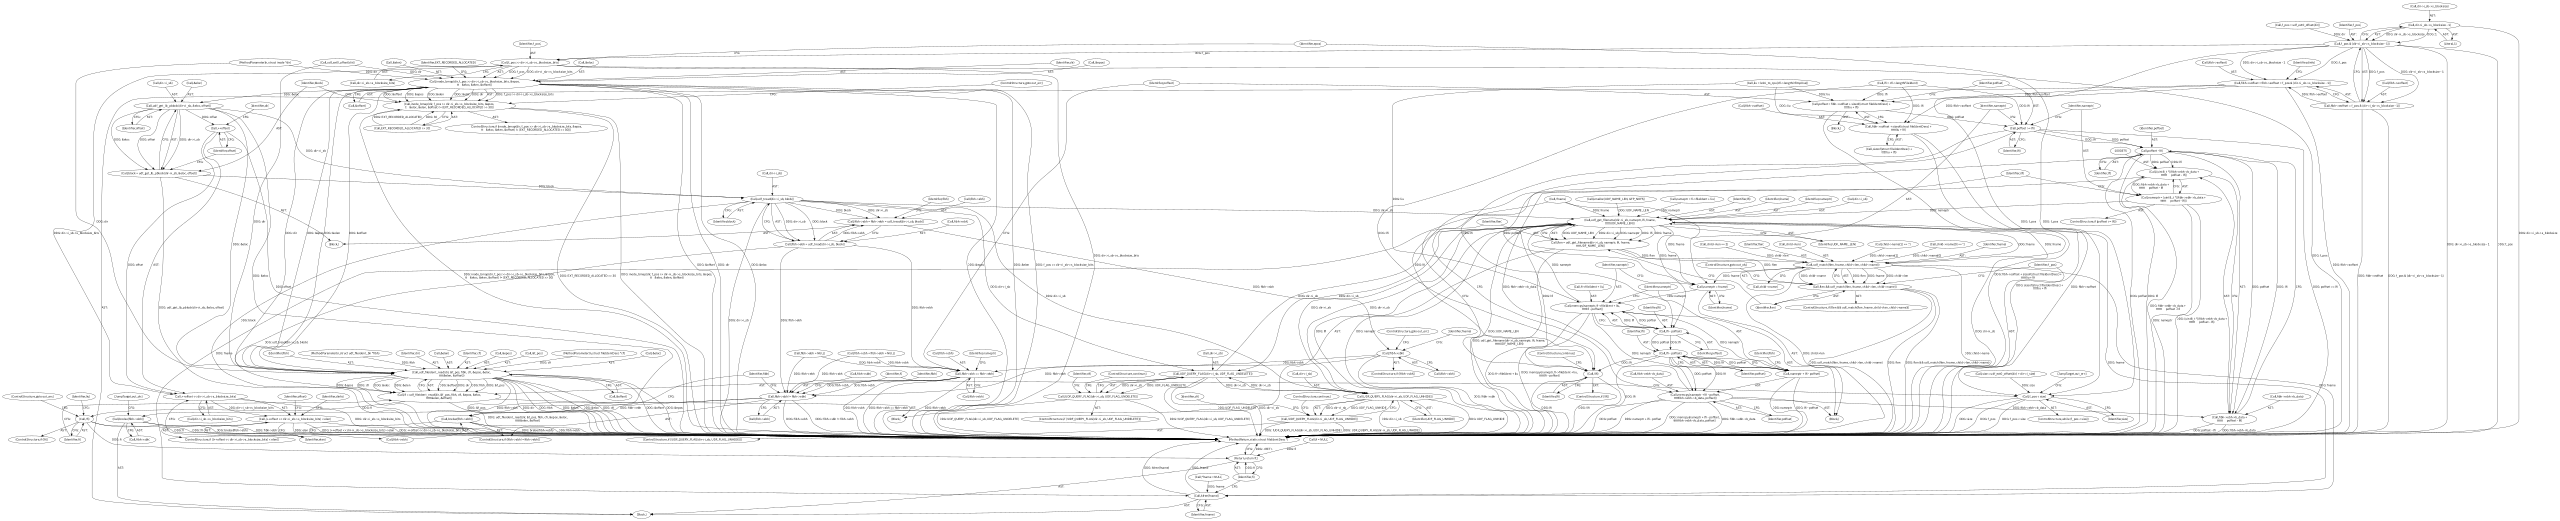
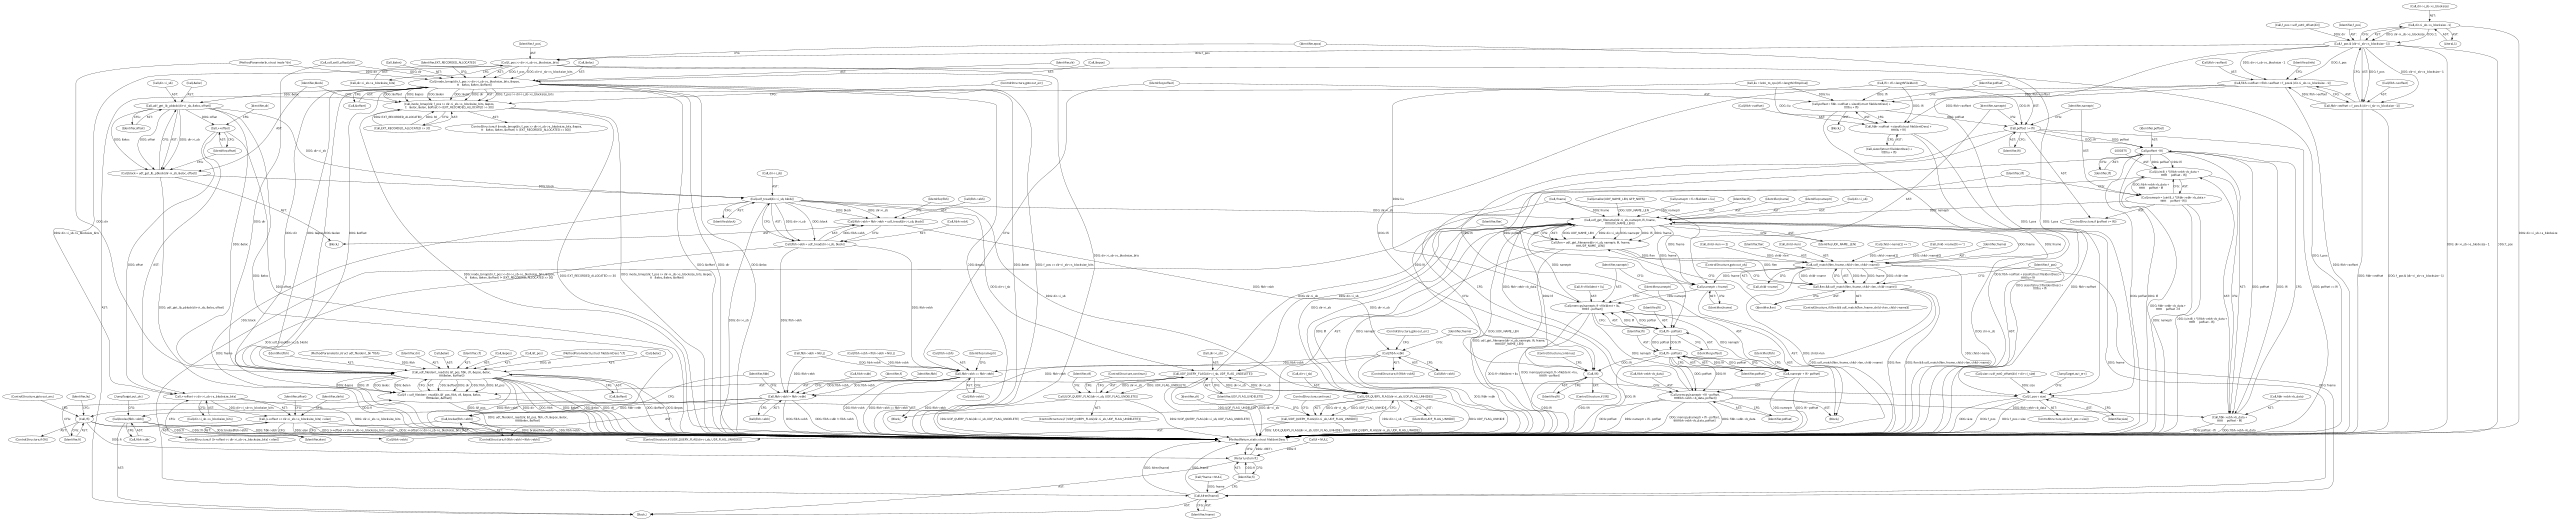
edge "(Call,poffset >= lfi)" -> "(ControlStructure,if (poffset >= lfi))": added, label "AST:"
edge "(Call,fibh->sbh = fibh->ebh = NULL)" -> "(Call,fibh->sbh != fibh->ebh)": removed, label "DDG: fibh->sbh"
node "(Identifier,UDF_FLAG_UNDELETE)": added
